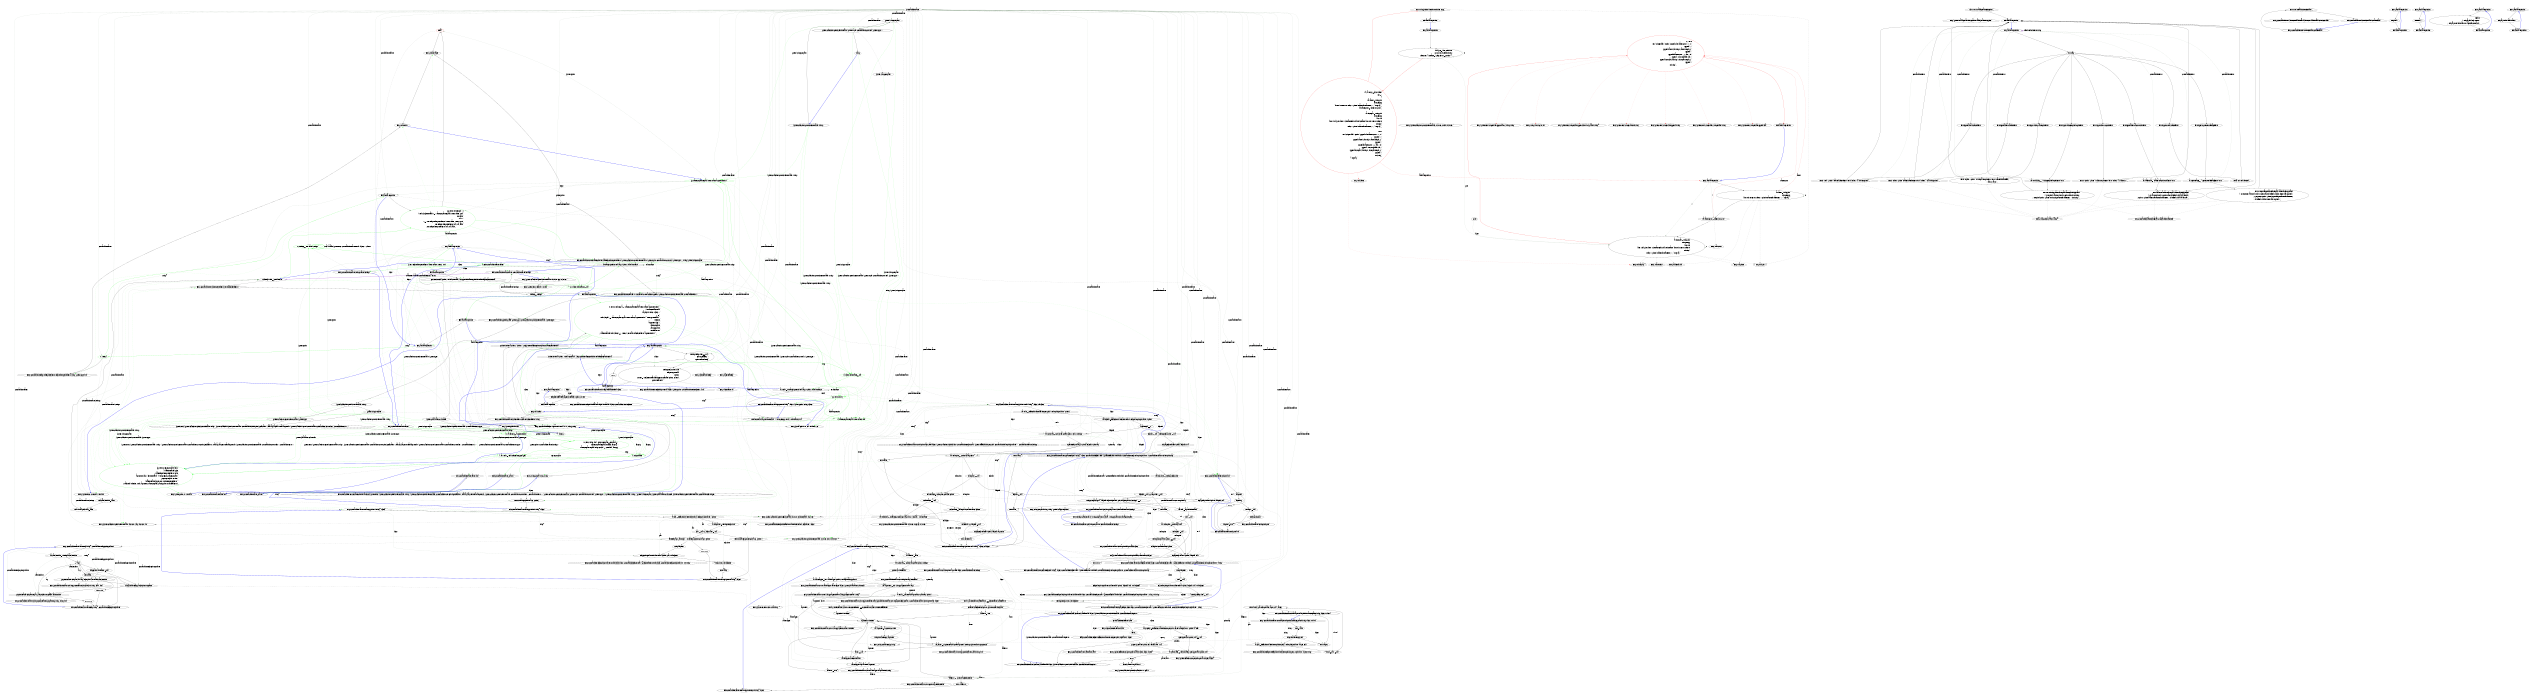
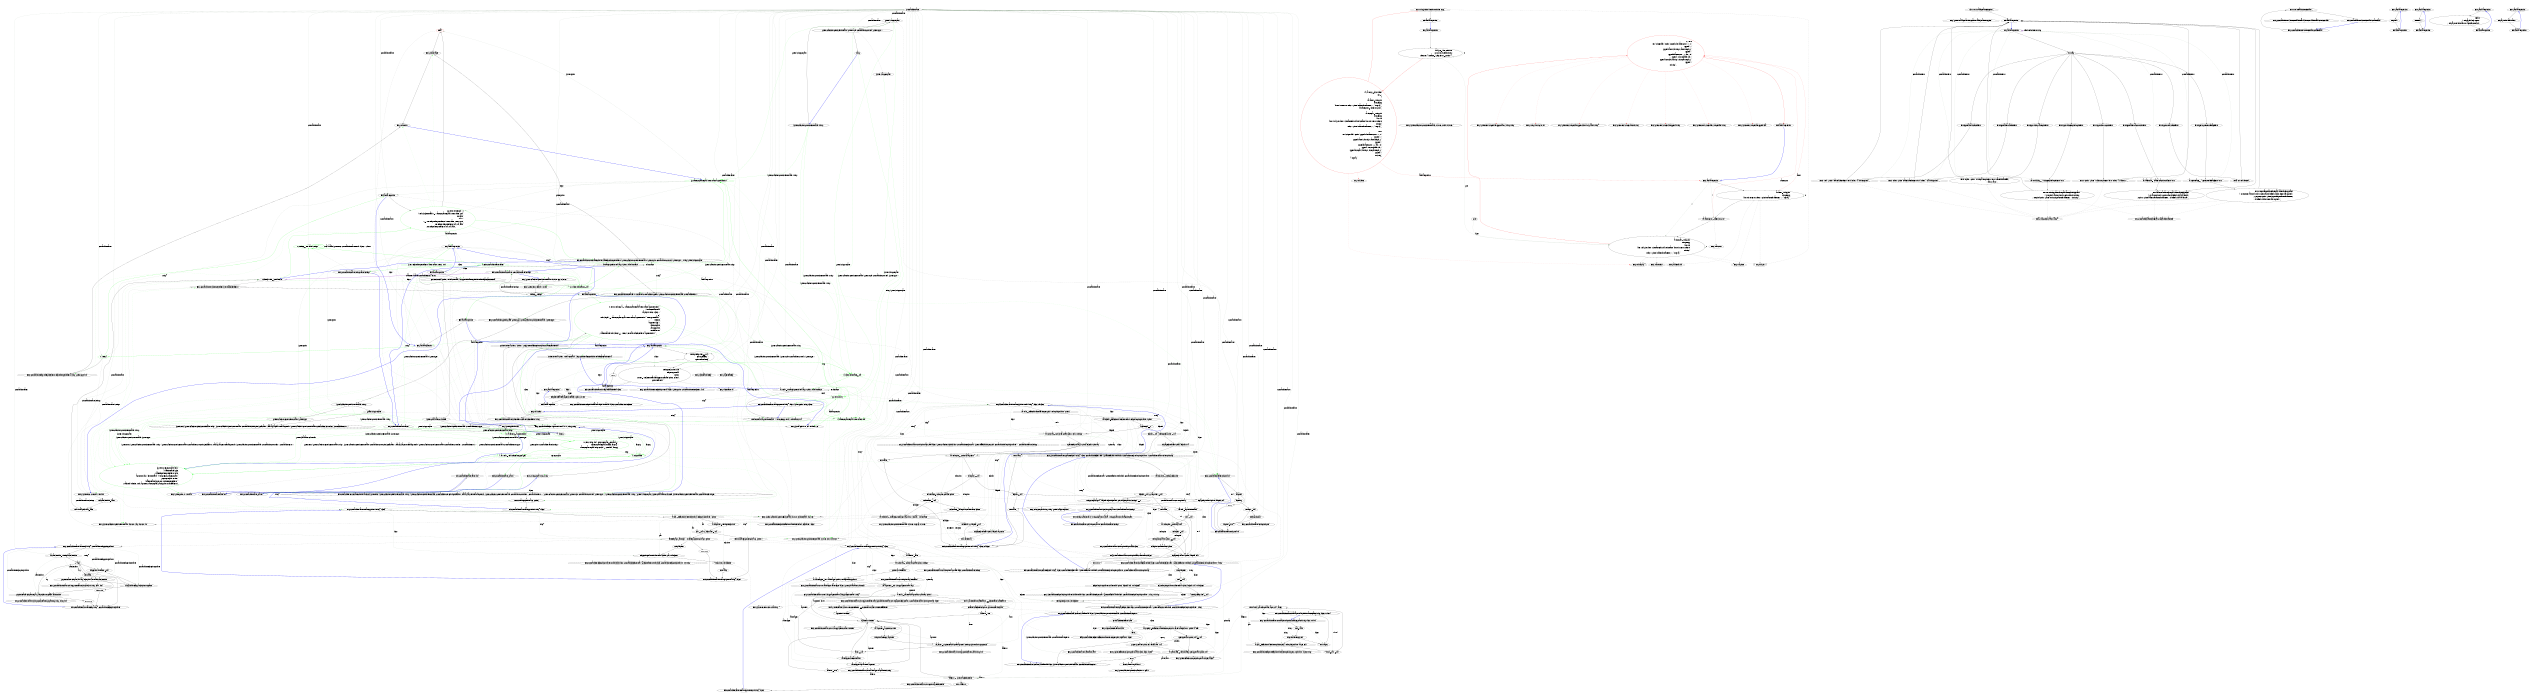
node "Entry string.IsNullOrEmpty(string)": removed
